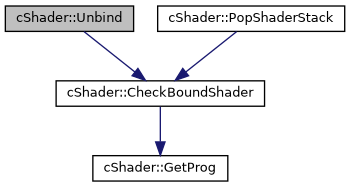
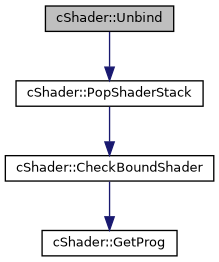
edge "cShader::Unbind" -> "cShader::CheckBoundShader": now "cShader::Unbind" -> "cShader::PopShaderStack"
